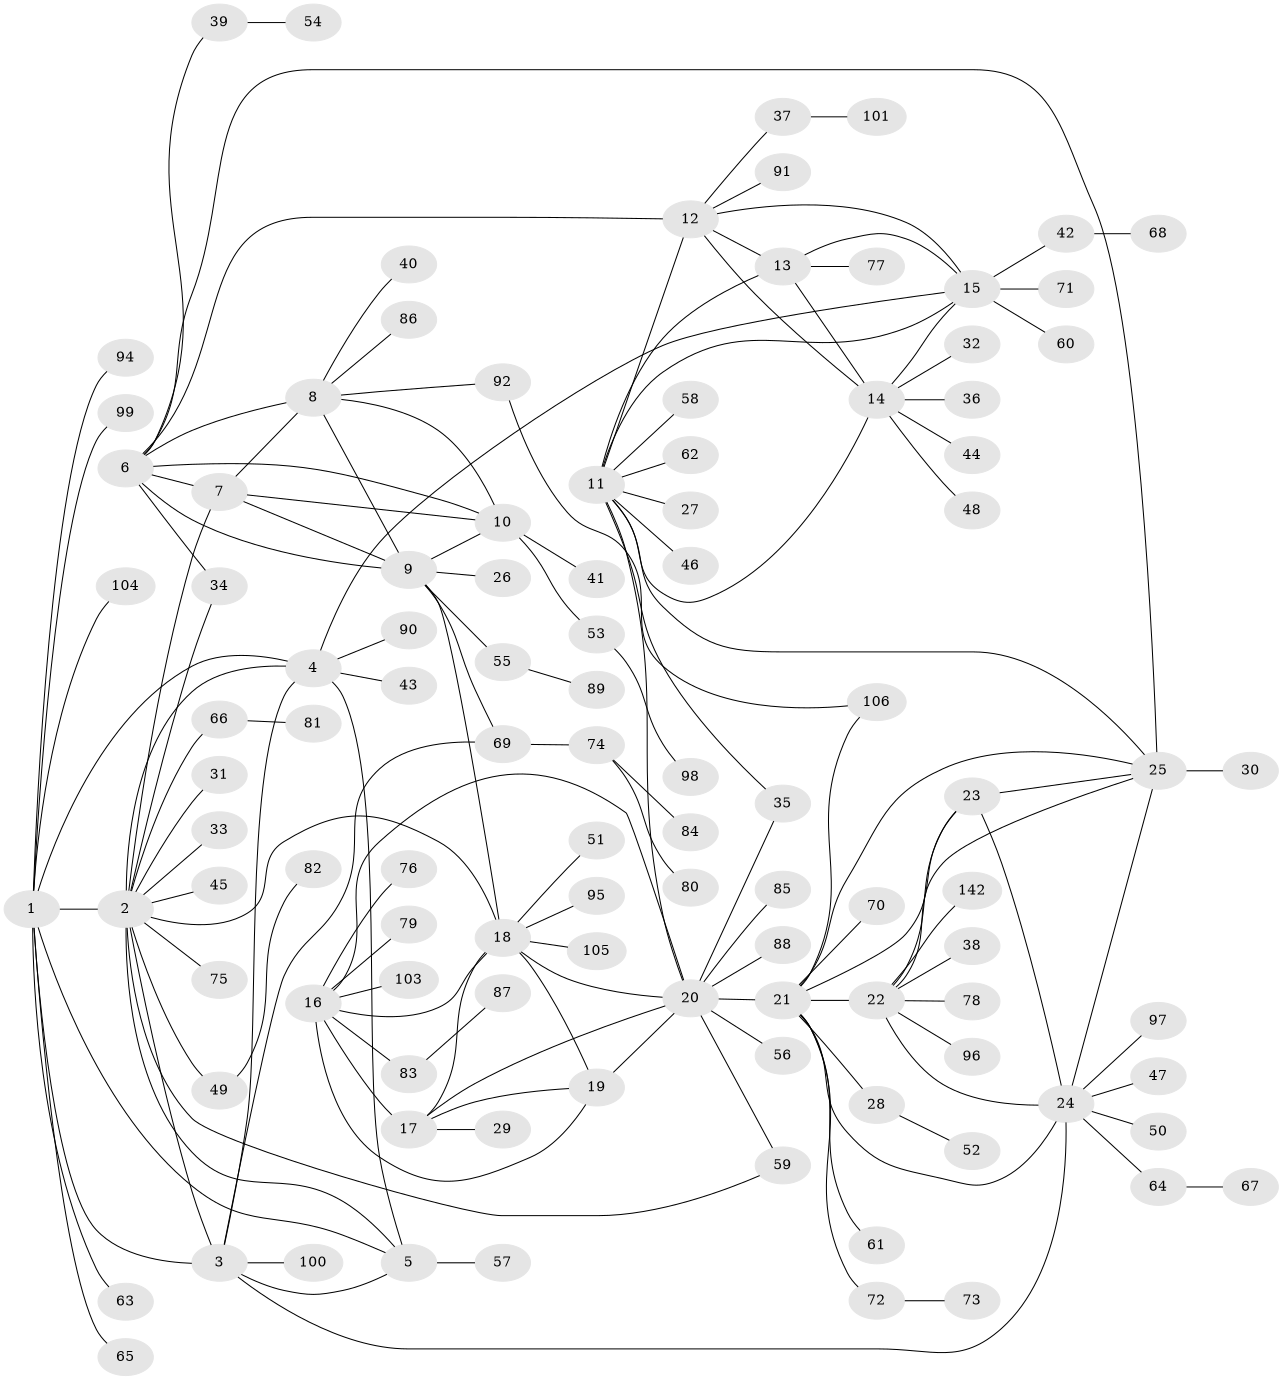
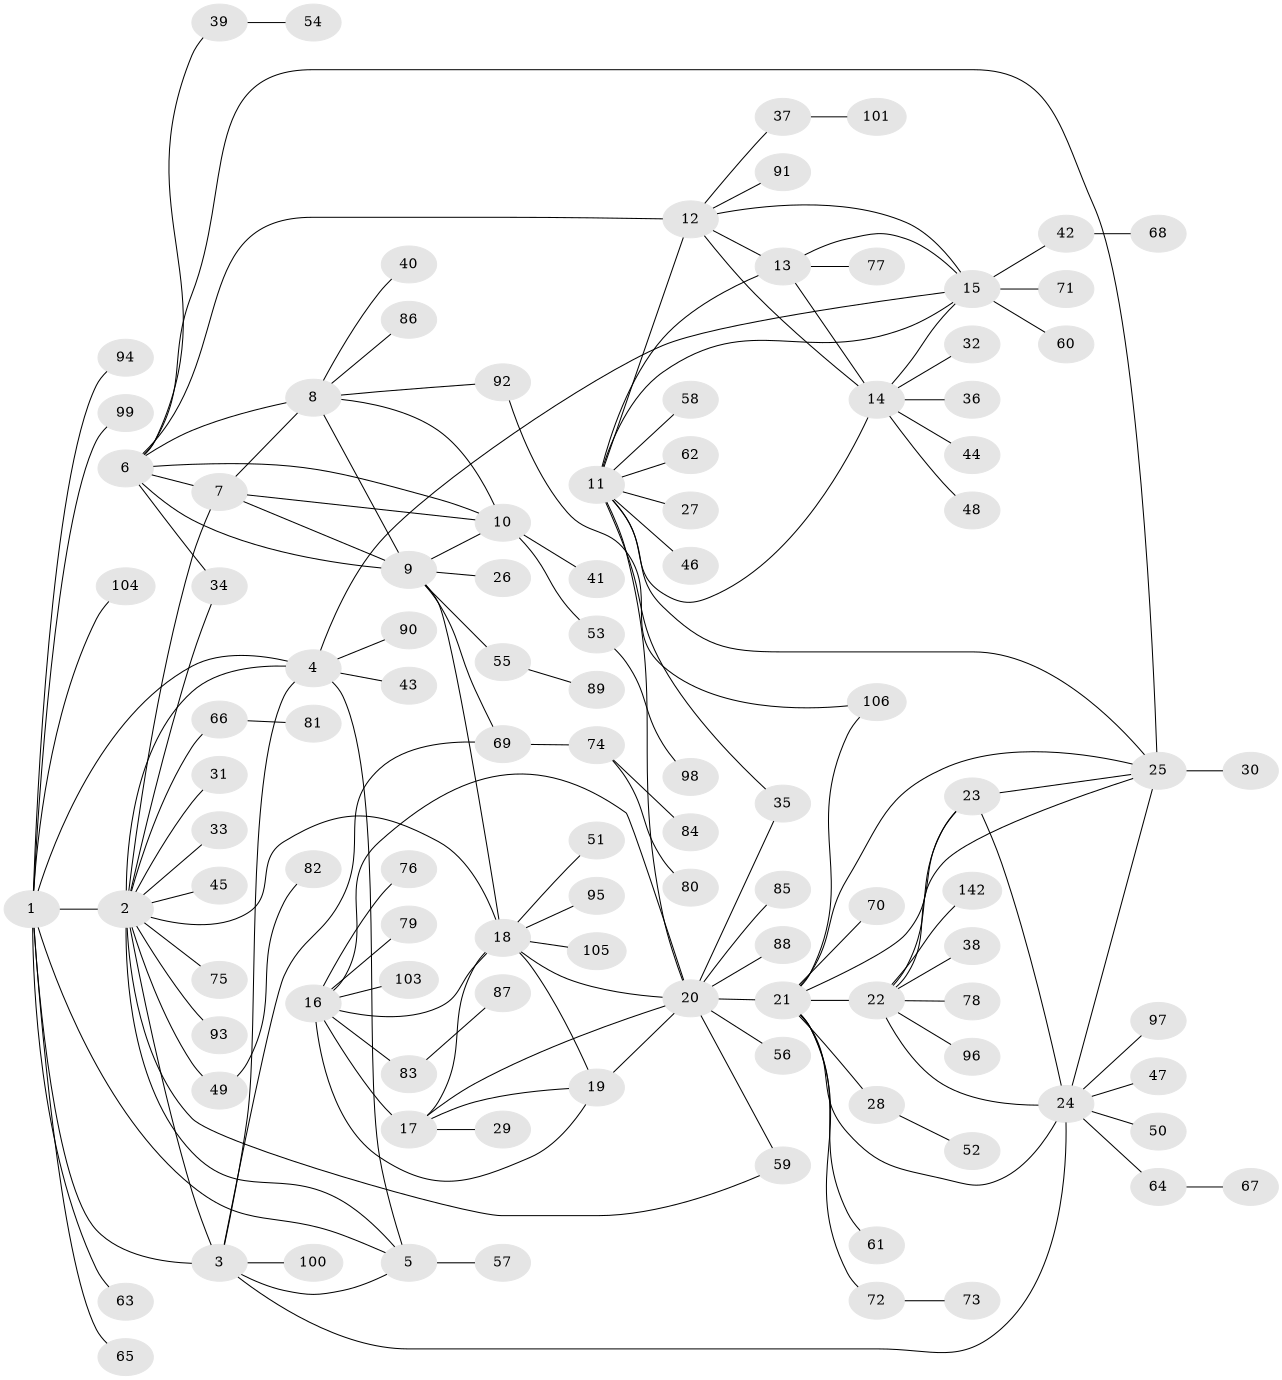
node "93": added
